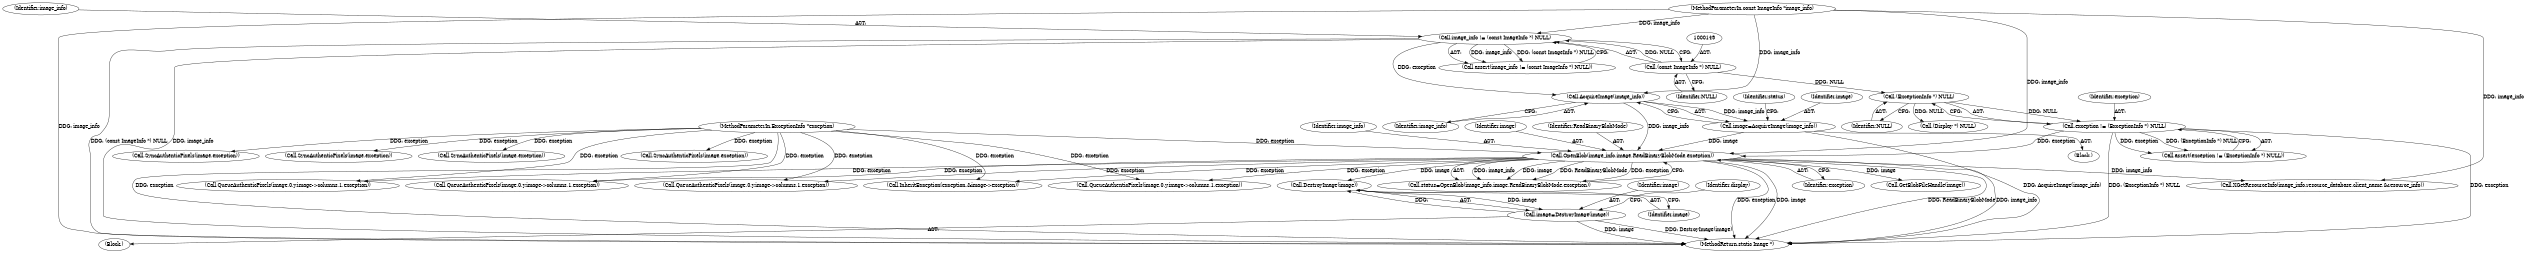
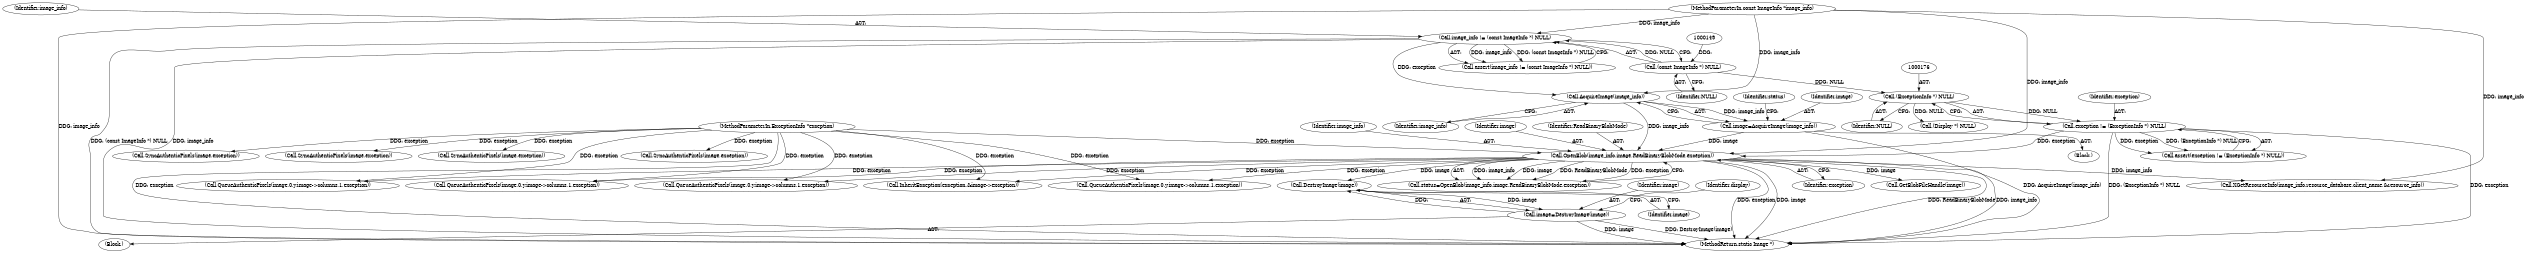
edge "1000149" -> "(Call,(const ImageInfo *) NULL)": label "AST: " -> "DDG: "
node "1000176": added
